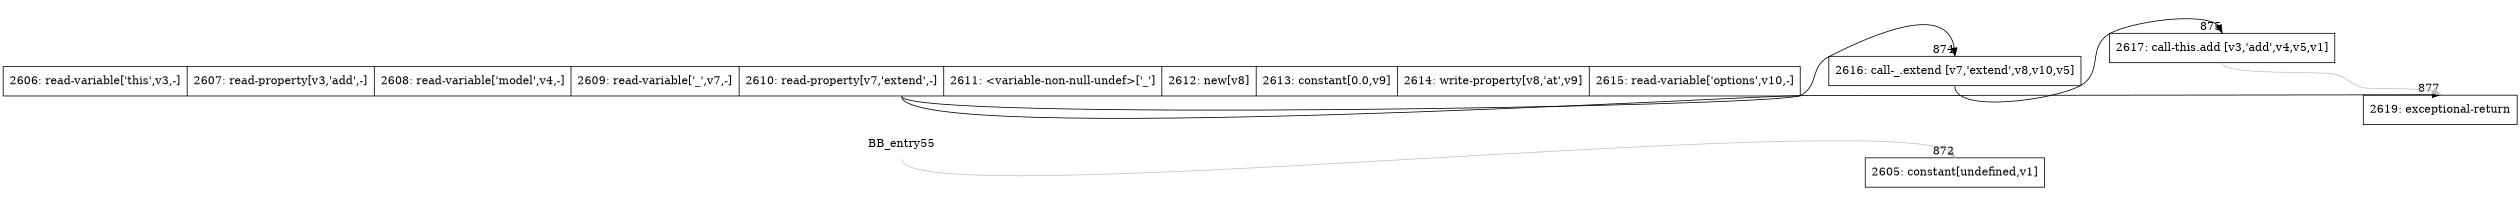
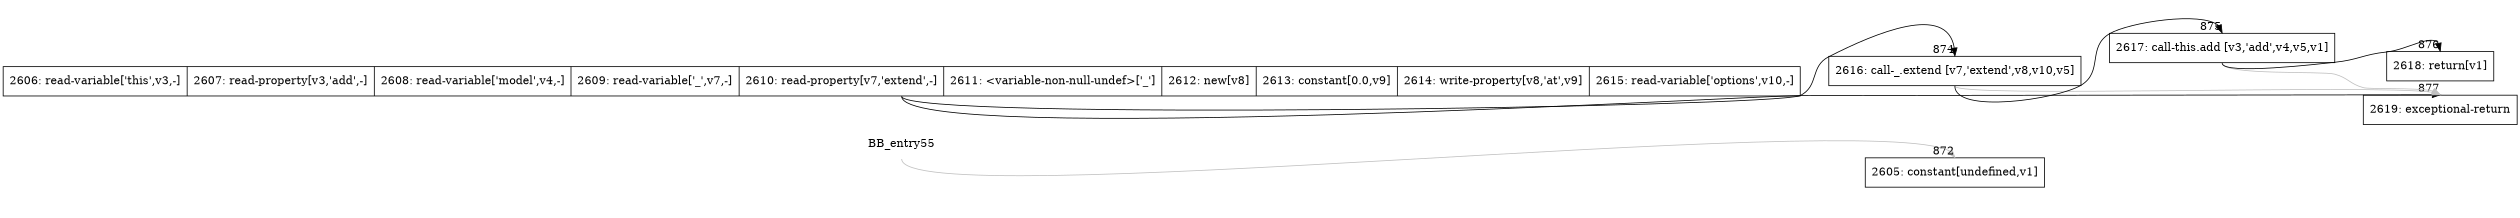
node "2618: return[v1]": added
edge "2616: call-_.extend [v7,'extend',v8,v10,v5]" -> "2619: exceptional-return": added
